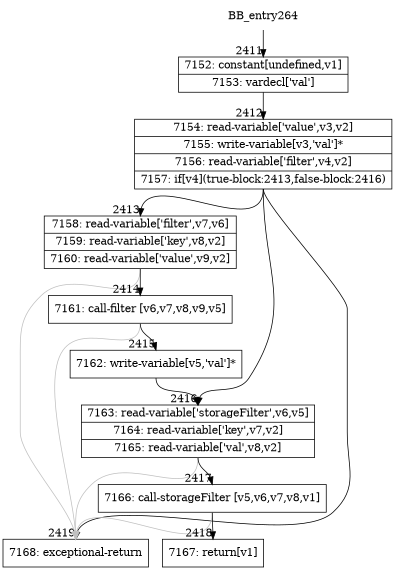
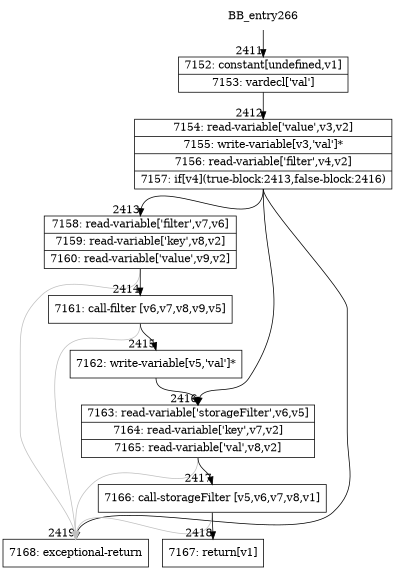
node "BB_entry264": label "BB_entry264" -> "BB_entry266"
